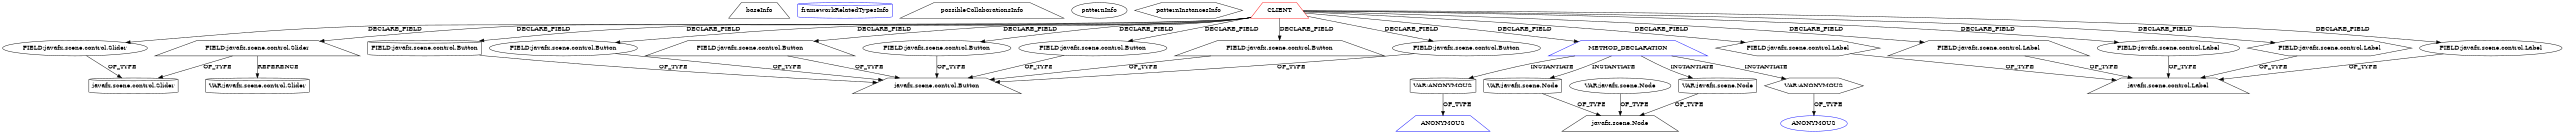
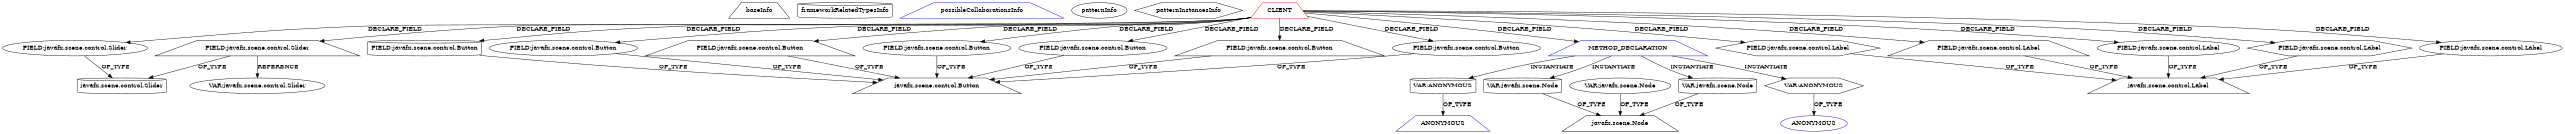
node "frameworkRelatedTypesInfo": color blue -> black
node "possibleCollaborationsInfo": color black -> blue
node "VAR:javafx.scene.control.Slider": shape cylinder -> ellipse
